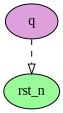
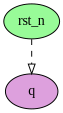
edge "q" -> "rst_n": reversed
